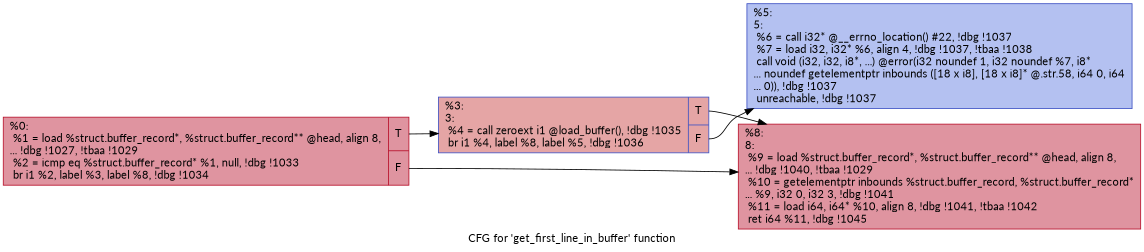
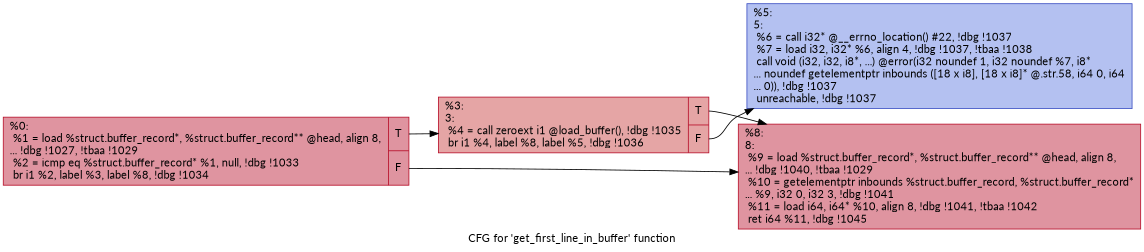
node "%3:": color #3d50c3ff -> #b70d28ff
